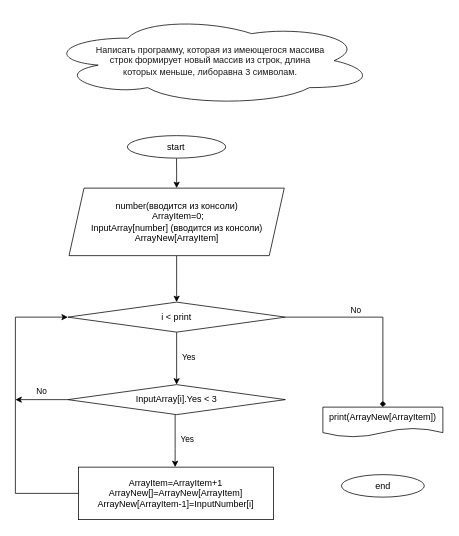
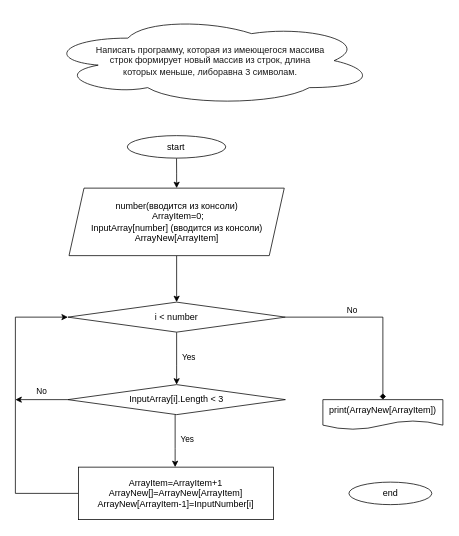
node "i < print": label "i < print" -> "i < number"
node "InputArray[i].Yes < 3": label "InputArray[i].Yes < 3" -> "InputArray[i].Length < 3"
node "print(ArrayNew[ArrayItem])": moved (383, 422) -> (383, 414)
node "end": moved (383, 486) -> (390, 493)
